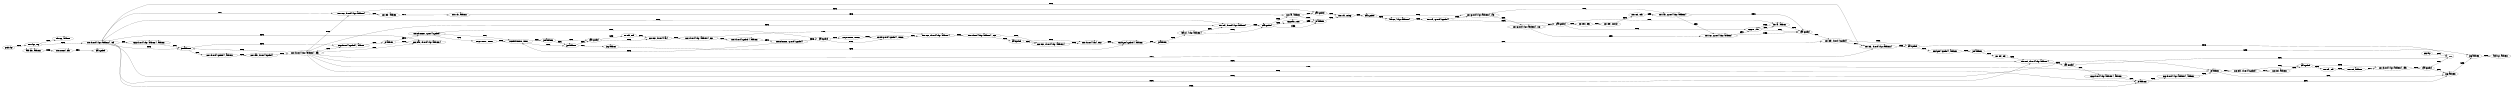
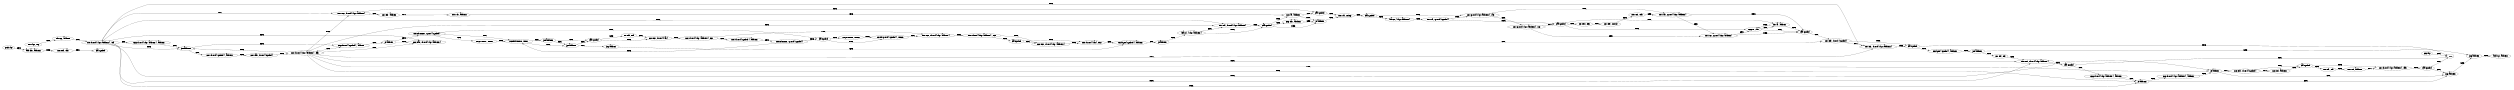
node "cmp eax , retn": label "cmp eax , retn" -> "cmp eax , address"
edge "mov rbp , rsp" -> "mov dword [ rbp - address ] , edi": now "sub rsp , address" -> "mov dword [ rbp - address ] , edi"
edge "push rbp" -> "mov rbp , rsp": now "push rbp" -> "add eax , address"
node "mov movsd , eax": label "mov movsd , eax" -> "mov edi , eax"
